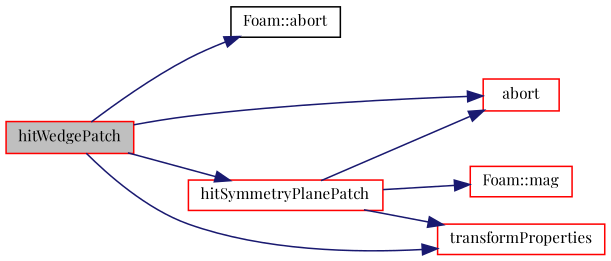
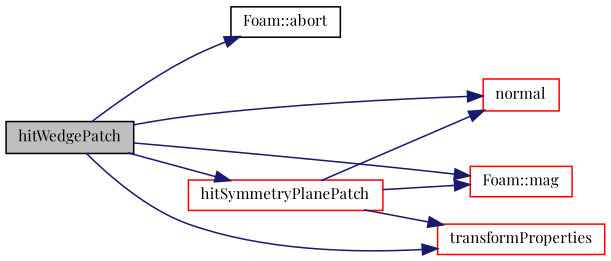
node "abort": label "abort" -> "normal"
node "hitWedgePatch": color red -> black
edge "hitWedgePatch" -> "Foam::mag": added
